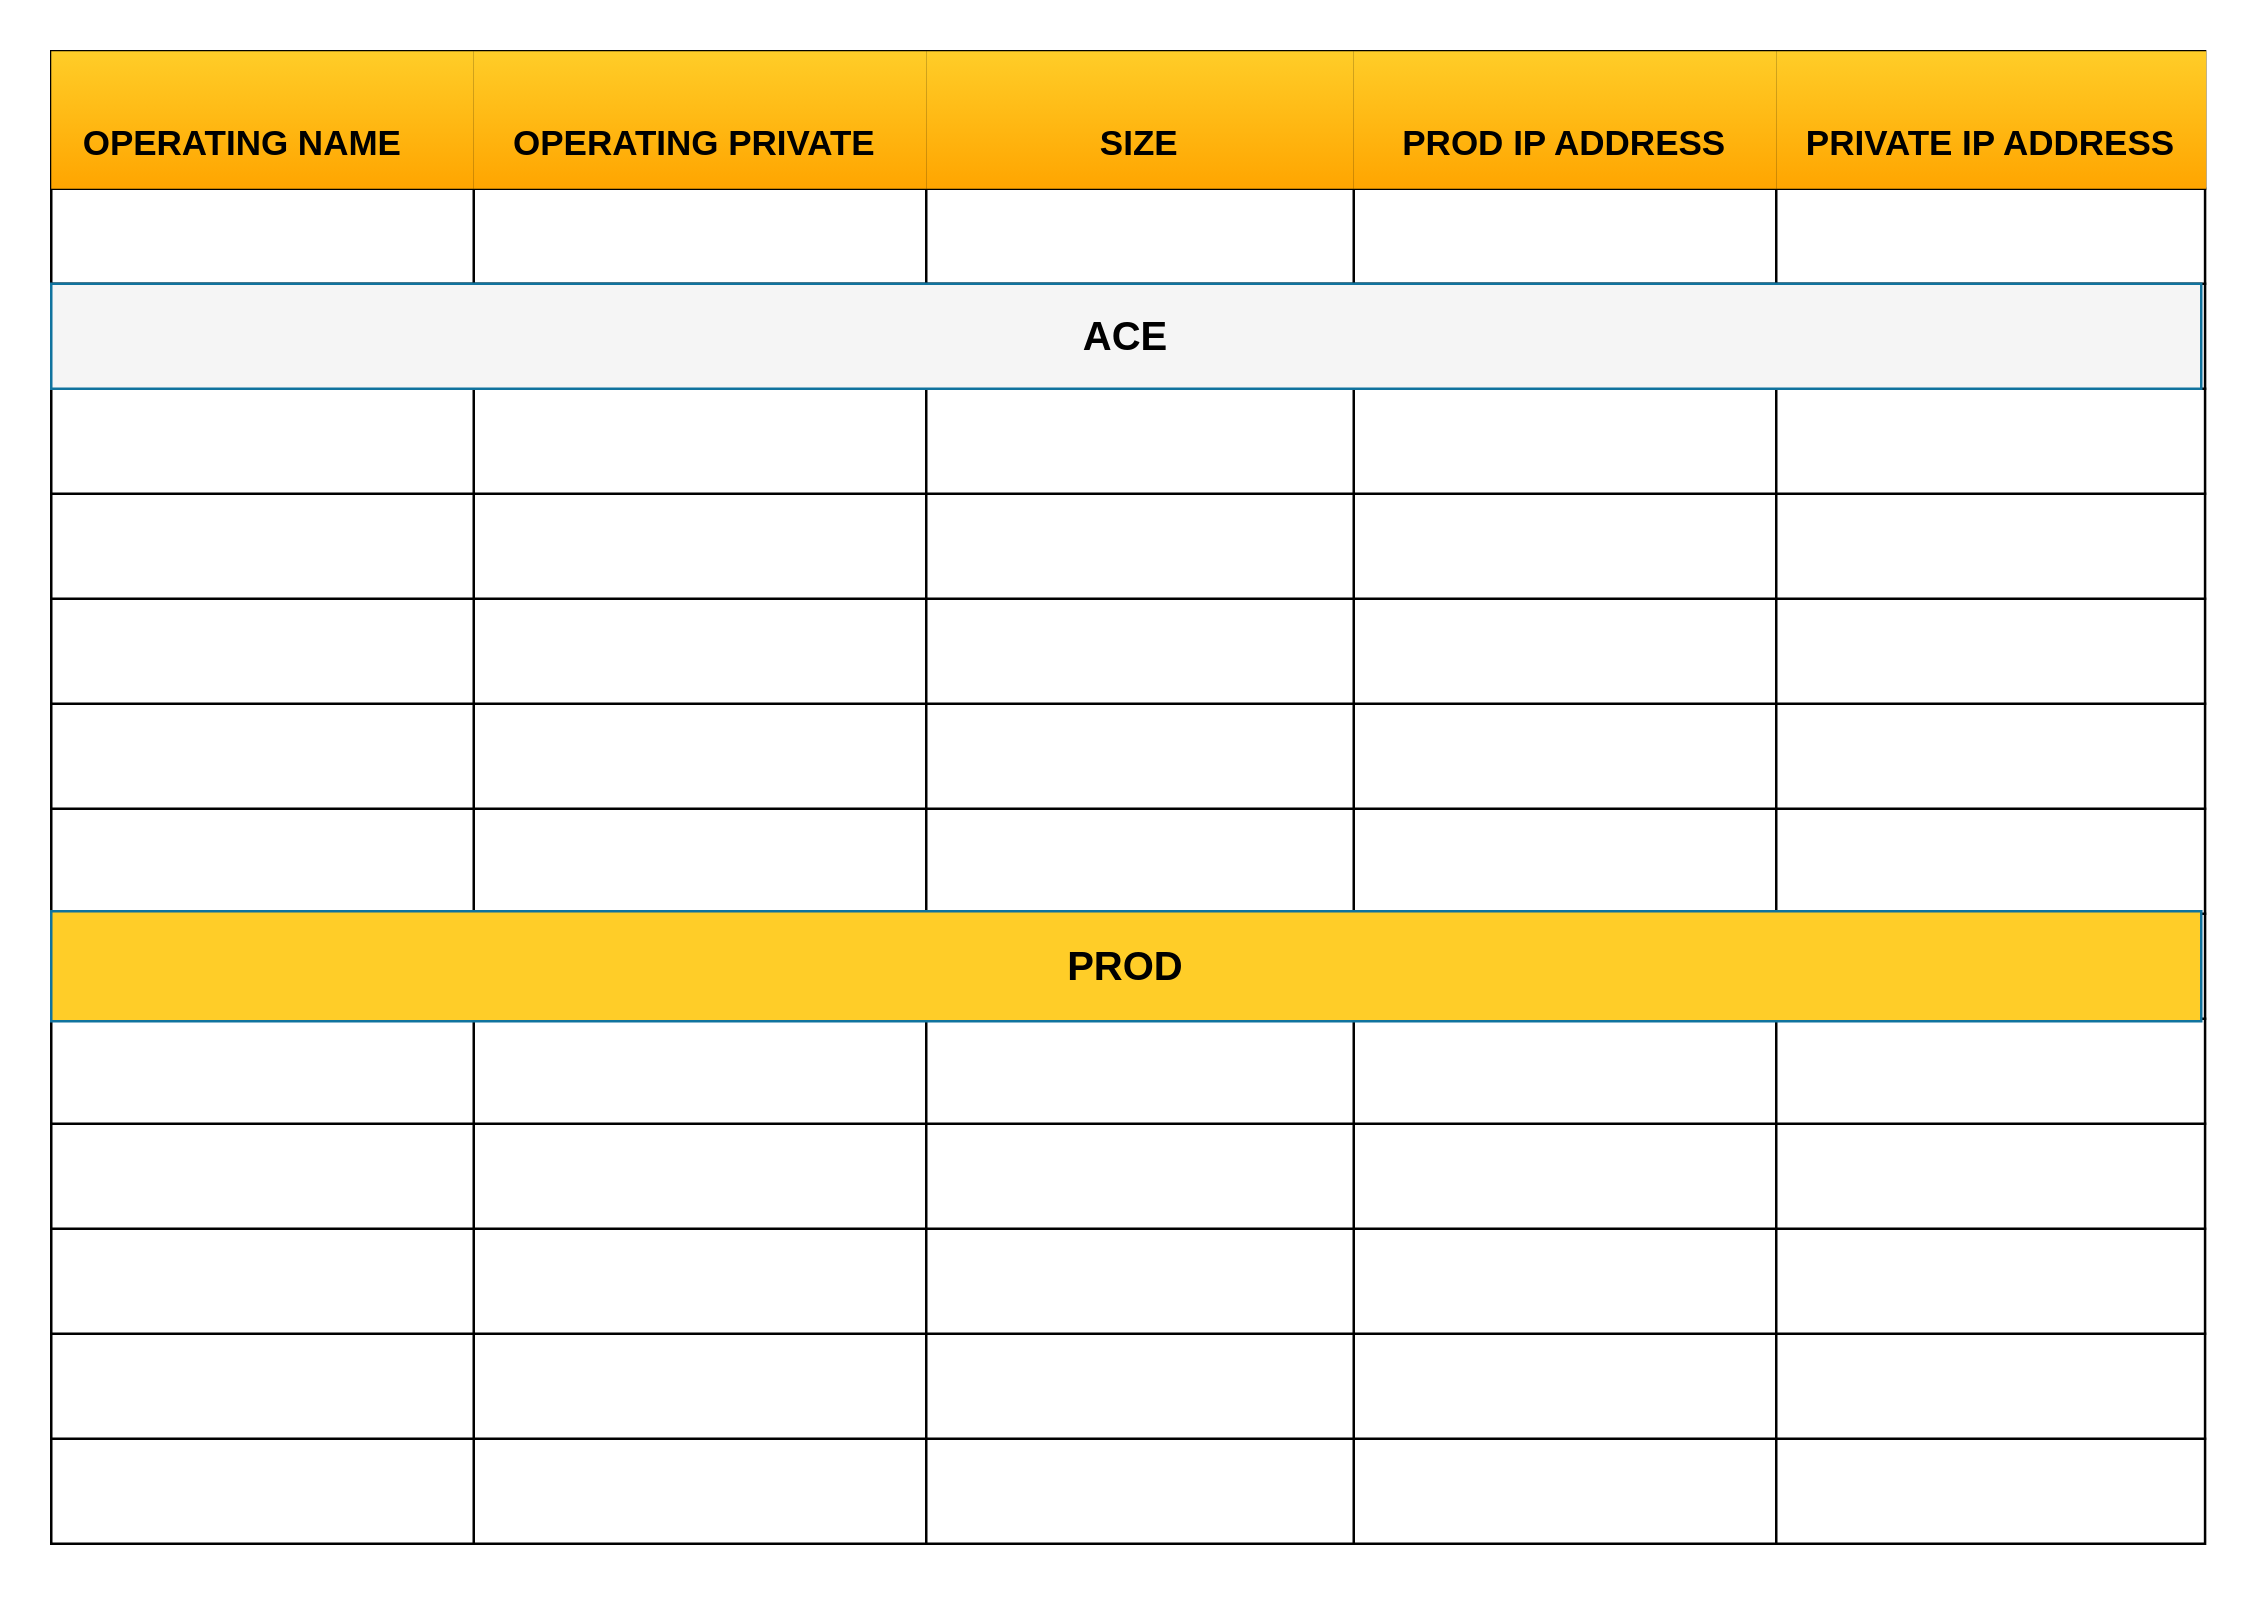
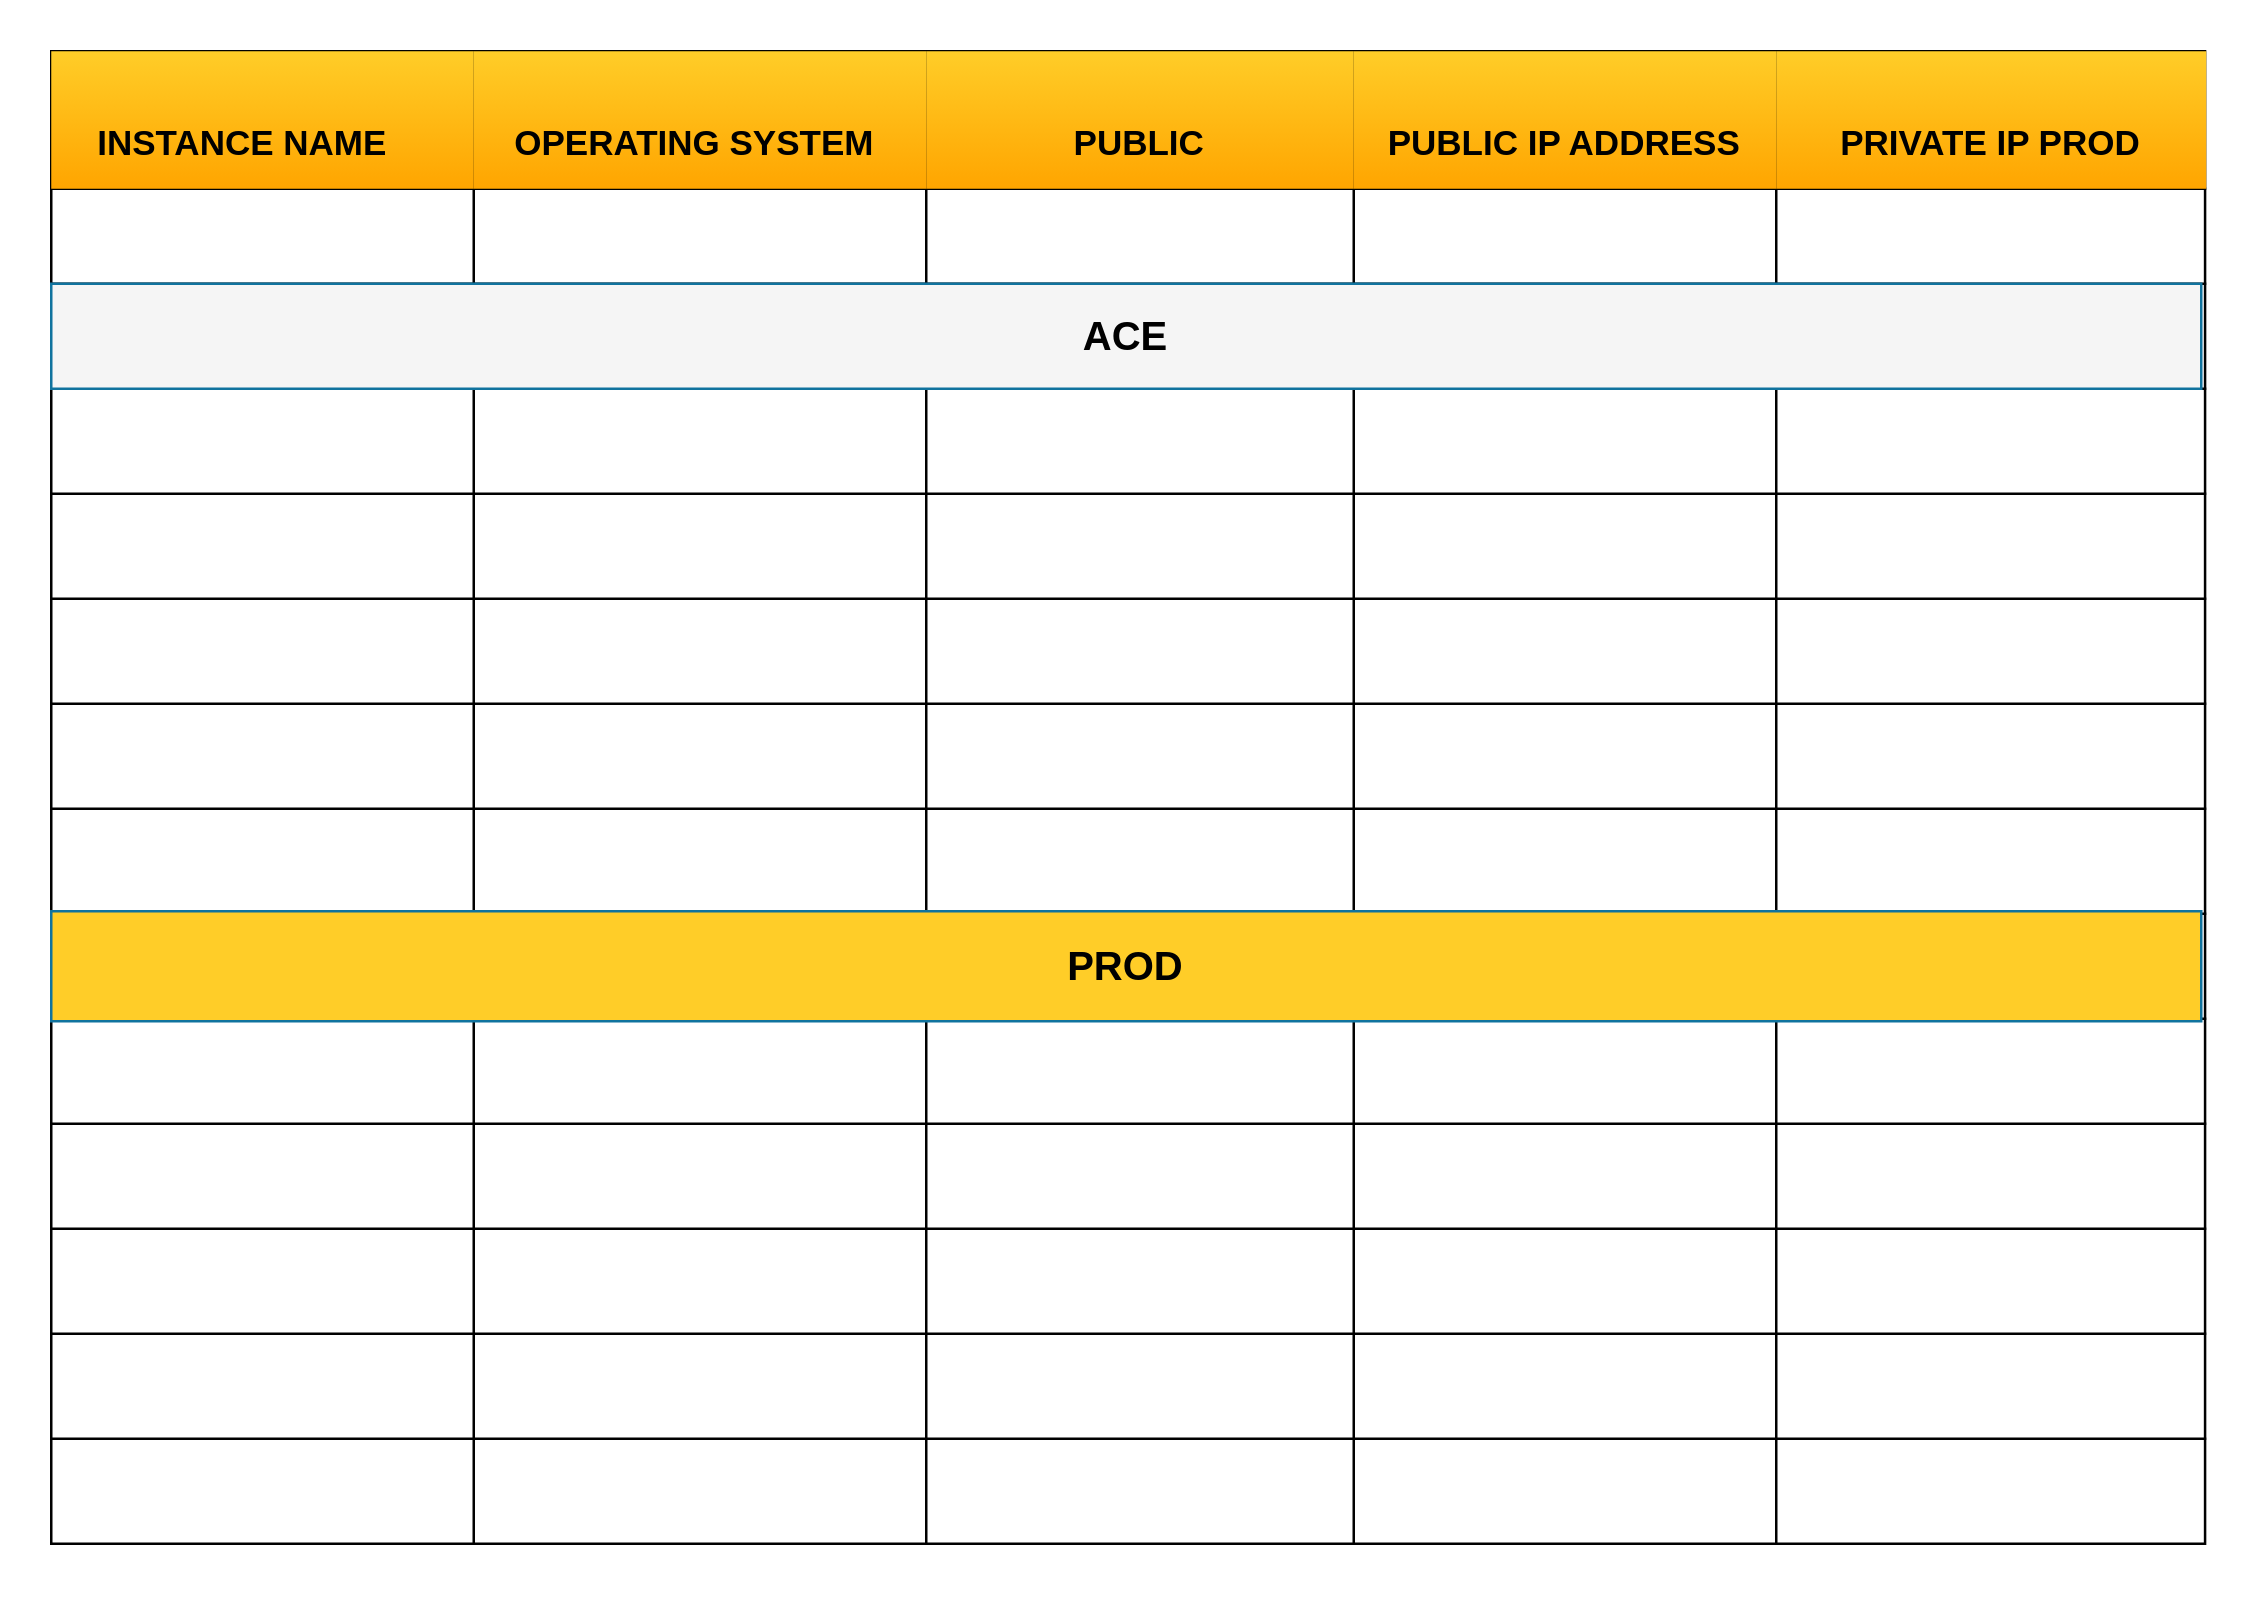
node "OPERATING NAME": label "OPERATING NAME" -> "INSTANCE NAME"
node "OPERATING PRIVATE": label "OPERATING PRIVATE" -> "OPERATING SYSTEM"
node "SIZE": label "SIZE" -> "PUBLIC"
node "PROD IP ADDRESS": label "PROD IP ADDRESS" -> "PUBLIC IP ADDRESS"
node "PRIVATE IP ADDRESS": label "PRIVATE IP ADDRESS" -> "PRIVATE IP PROD"
